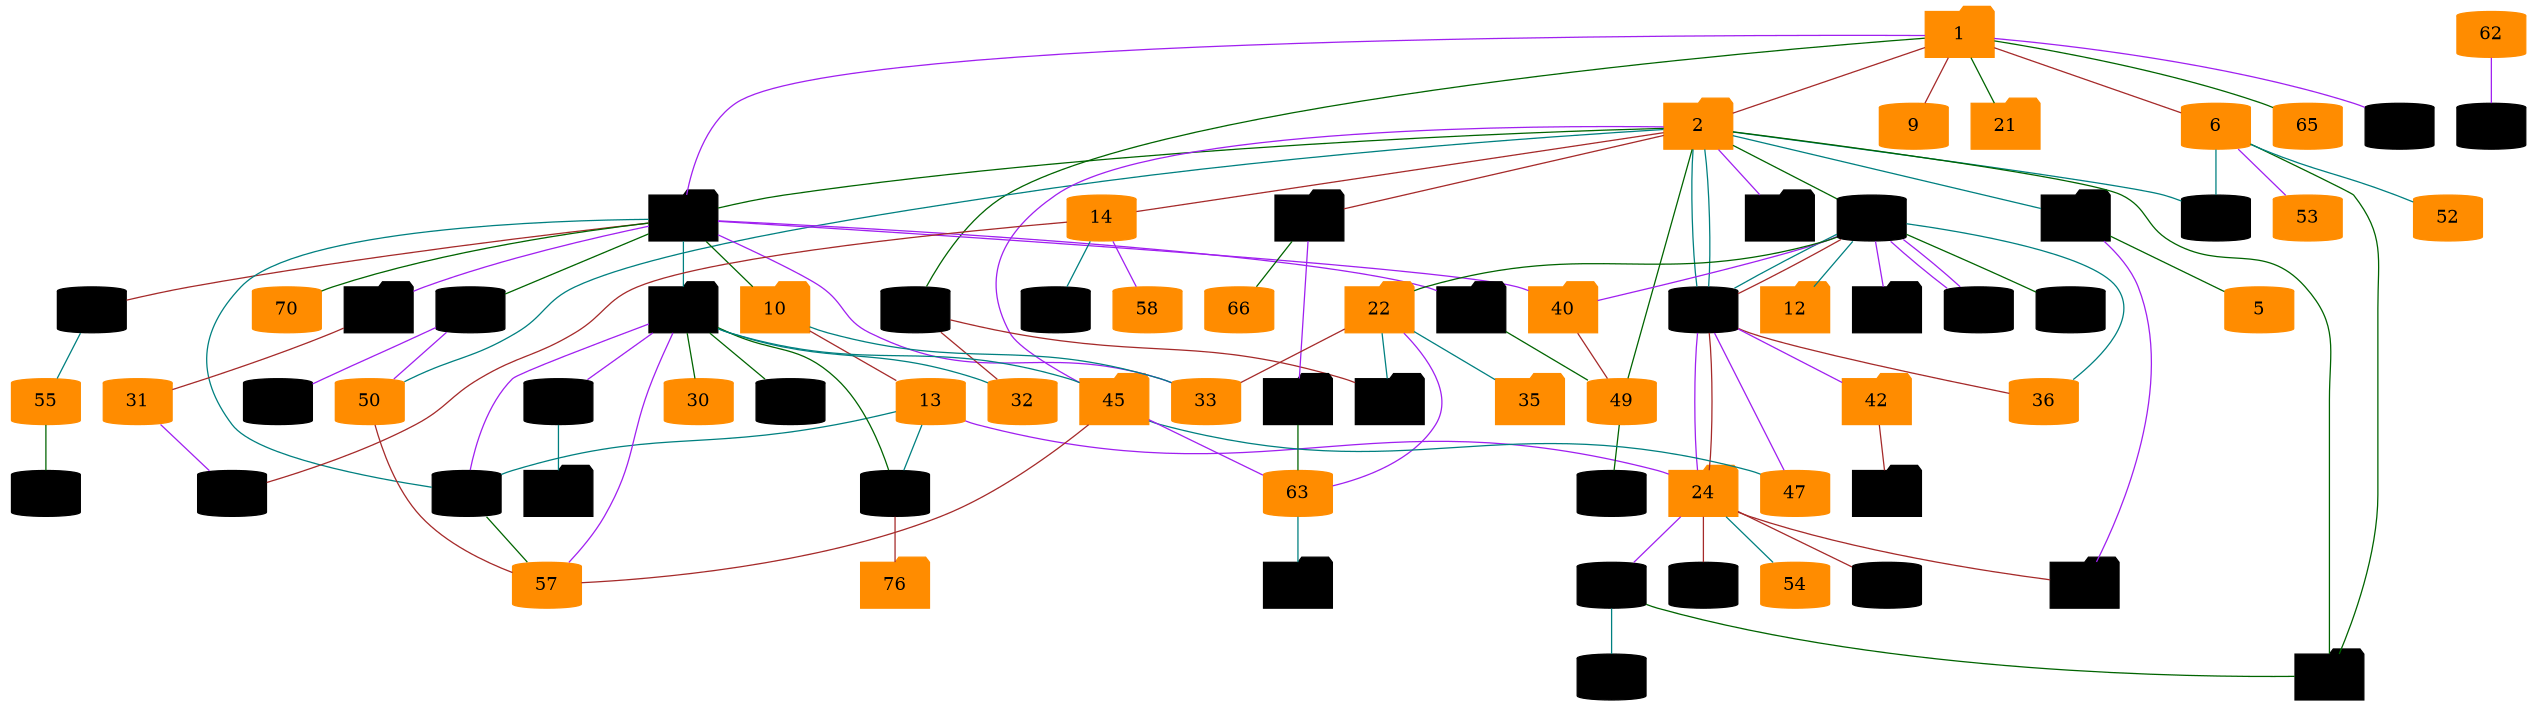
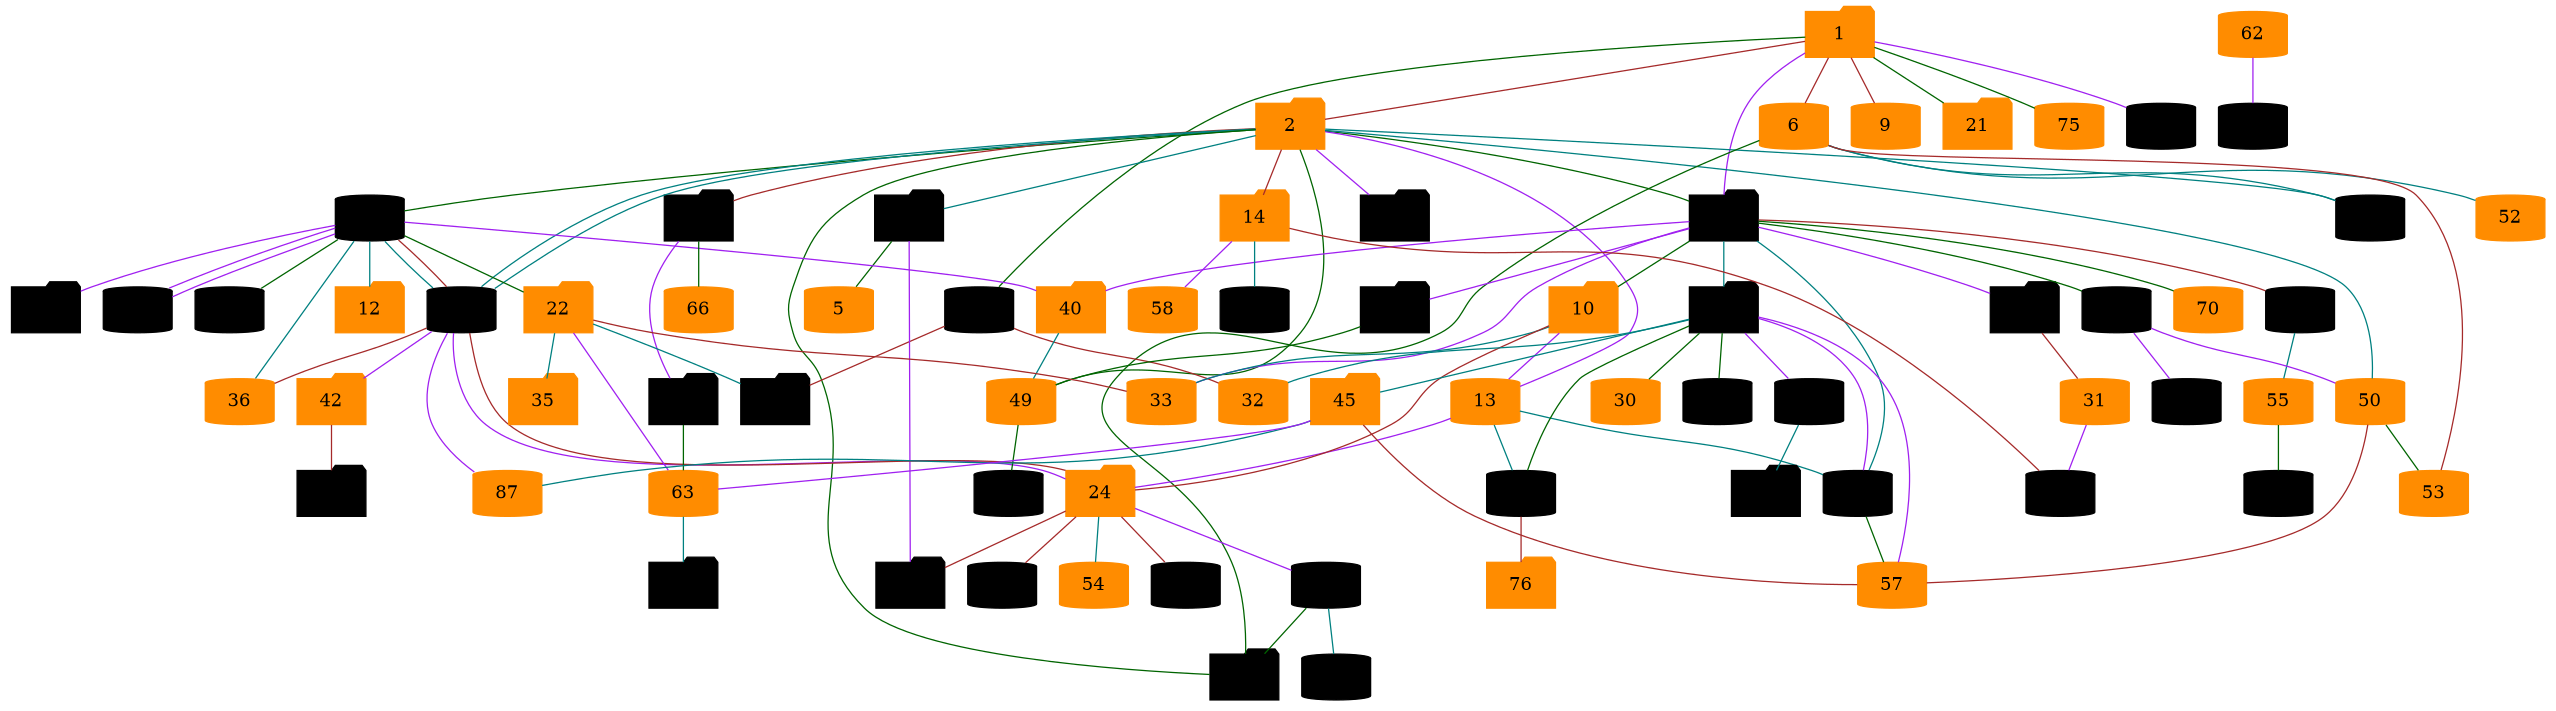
node "65": label "65" -> "75"
edge "2" -- "45": now "2" -- "13"
edge "6" -- "53": color purple -> brown
node "14": shape cylinder -> folder
edge "40" -- "49": color brown -> teal
edge "10" -- "13": color brown -> purple
edge "10" -- "24": added
edge "50" -- "53": added
node "47": label "47" -> "87"
